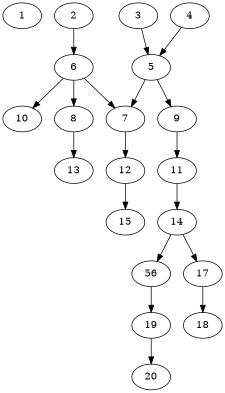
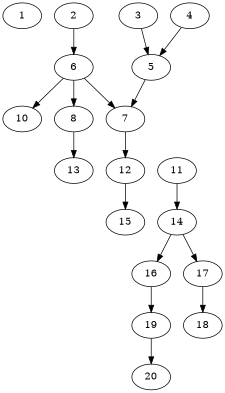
node "9": removed
node "56": label "56" -> "16"
